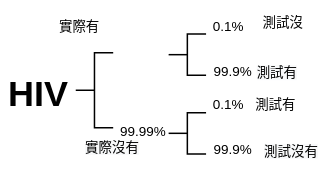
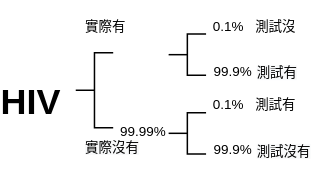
node "測試沒": moved (283, 23) -> (276, 27)
node "實際有": moved (79, 27) -> (105, 27)
node "HIV": moved (38, 94) -> (30, 102)
node "測試沒有": moved (293, 154) -> (285, 154)
